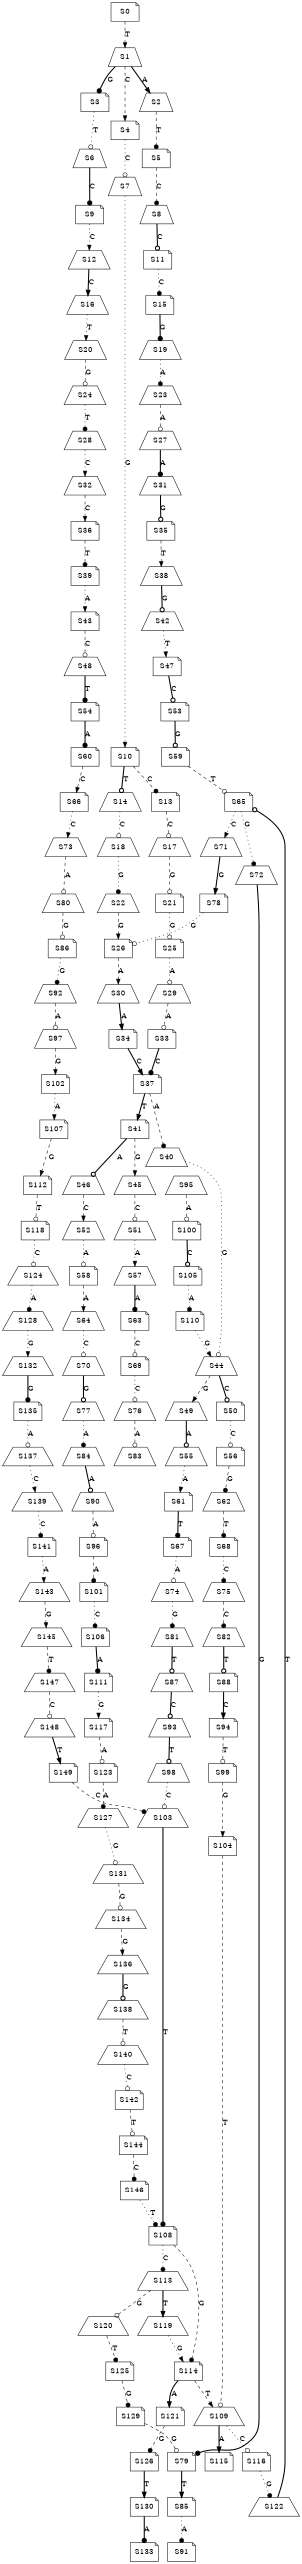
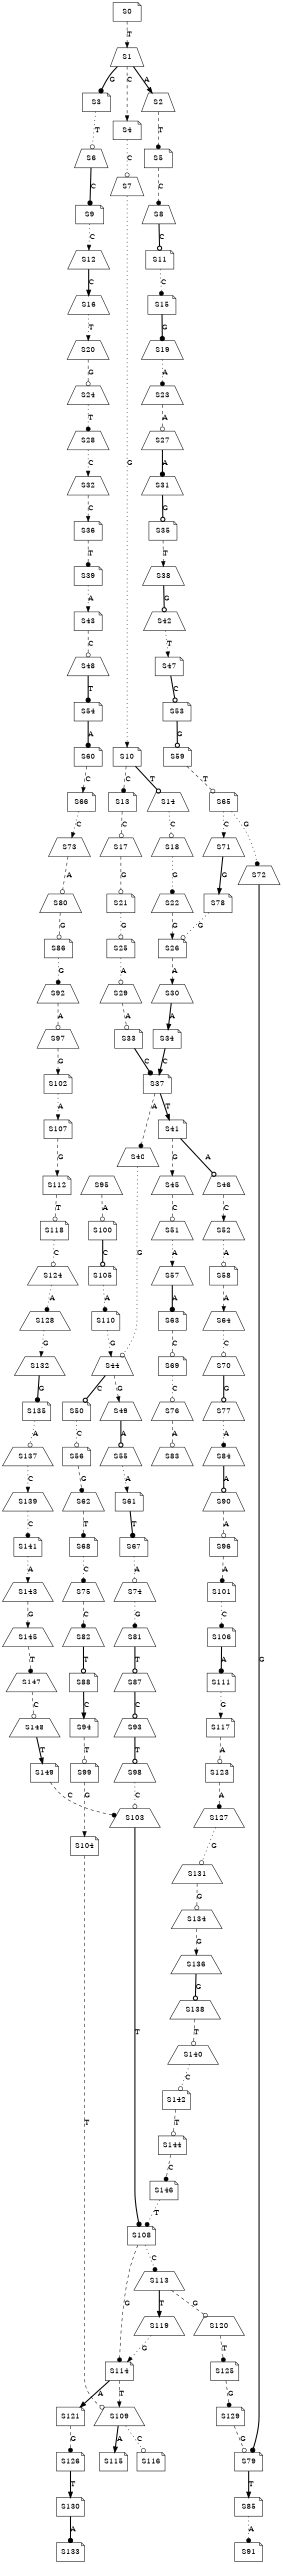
node "S122": removed
